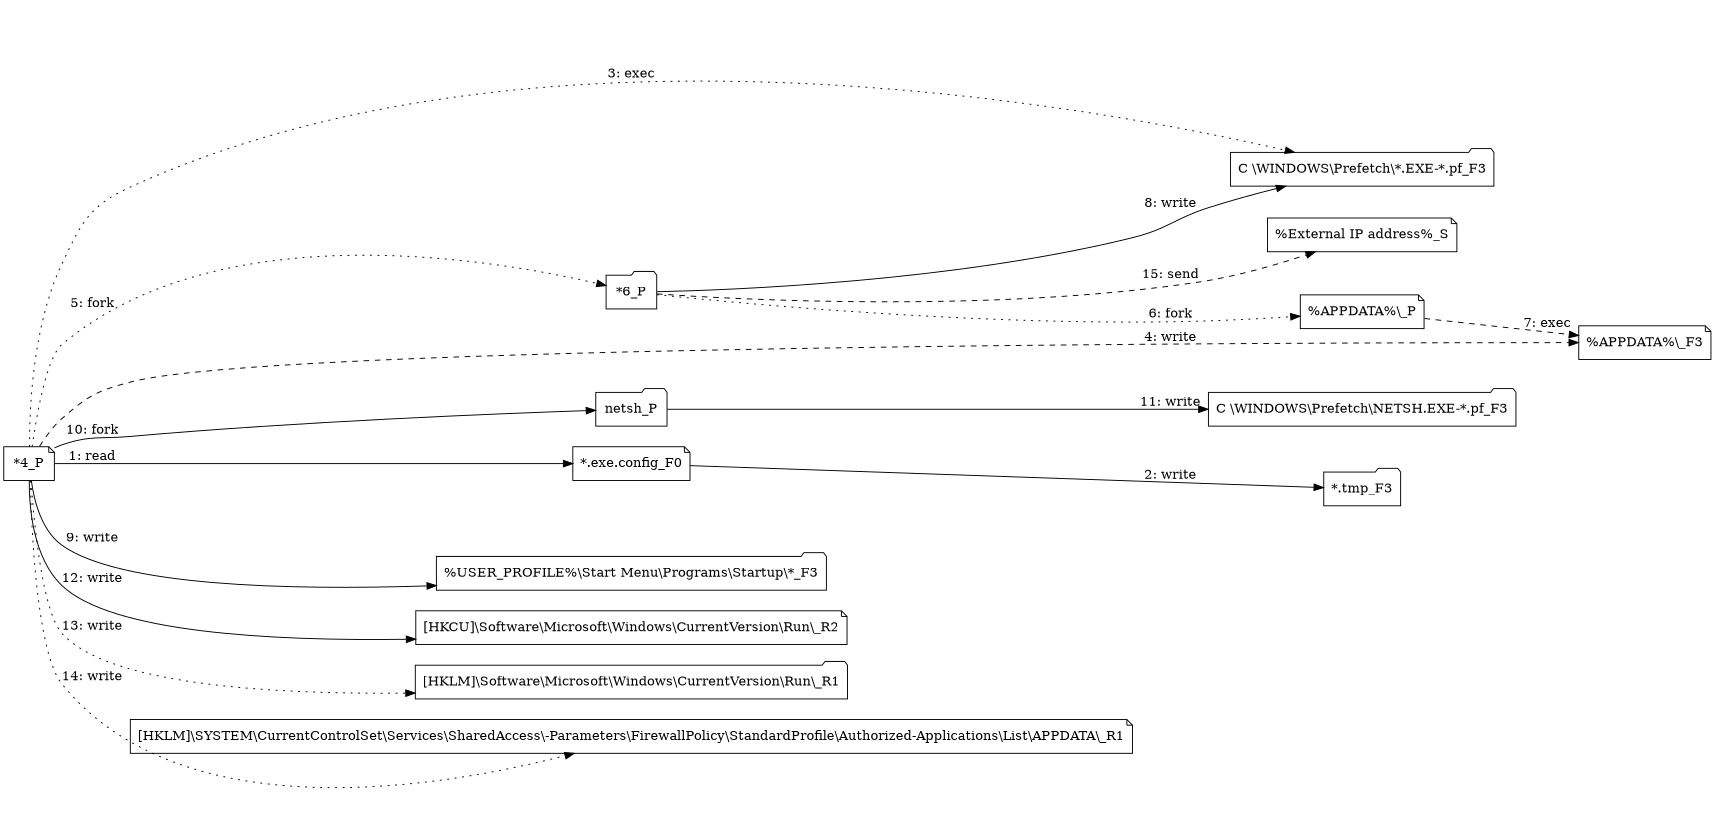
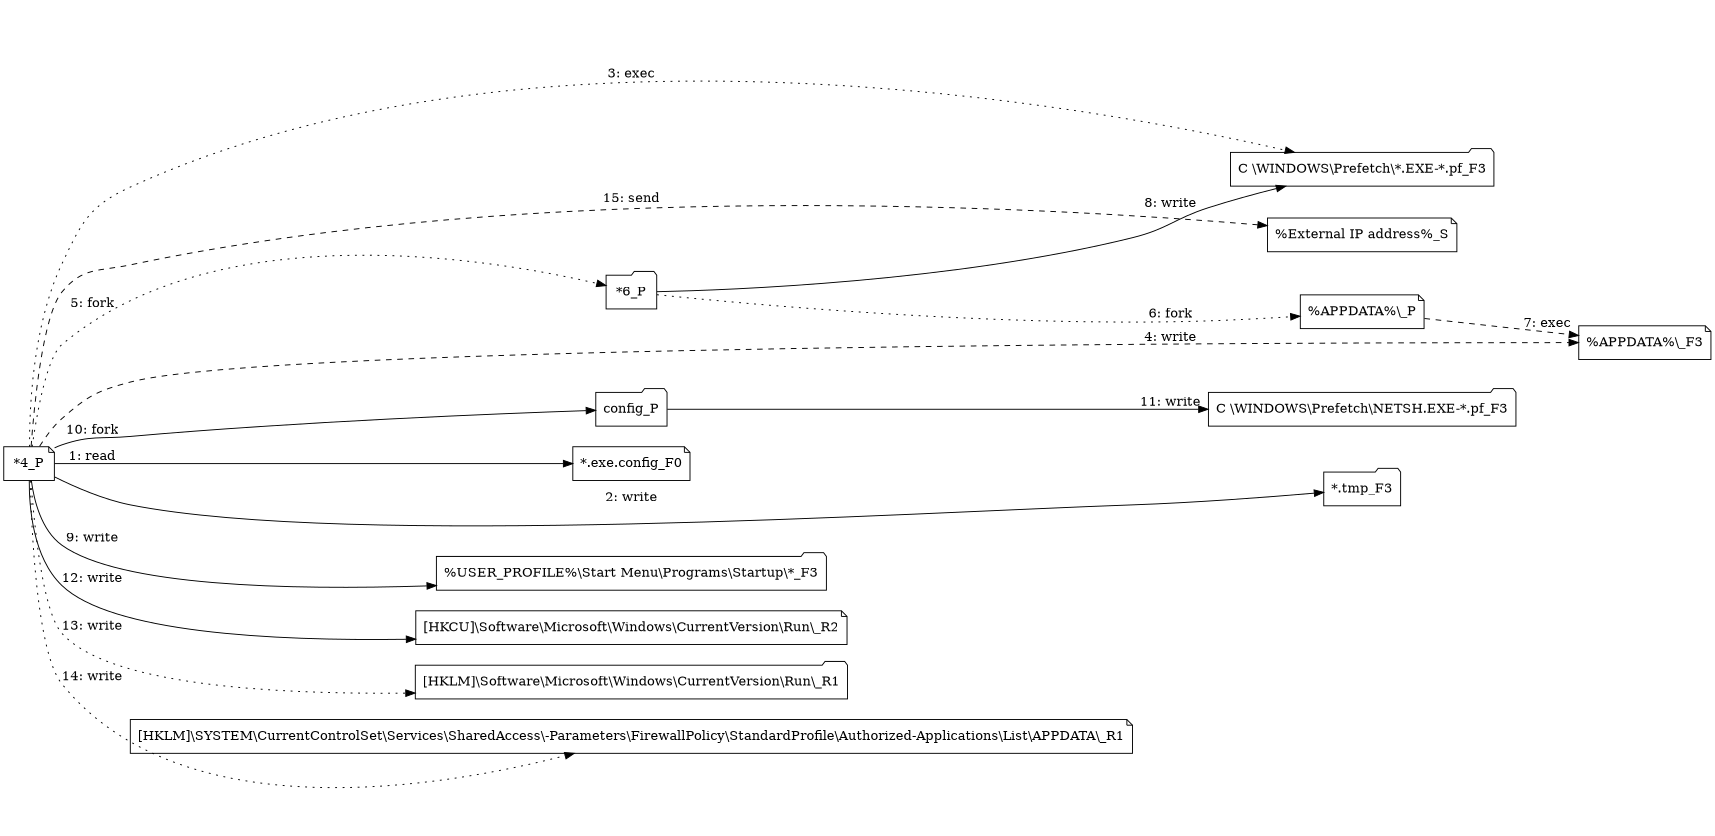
edge "*6_P" -> "%External IP address%_S": now "*4_P" -> "%External IP address%_S"
node "netsh_P": label "netsh_P" -> "config_P"
edge "*.exe.config_F0" -> "*.tmp_F3": now "*4_P" -> "*.tmp_F3"
